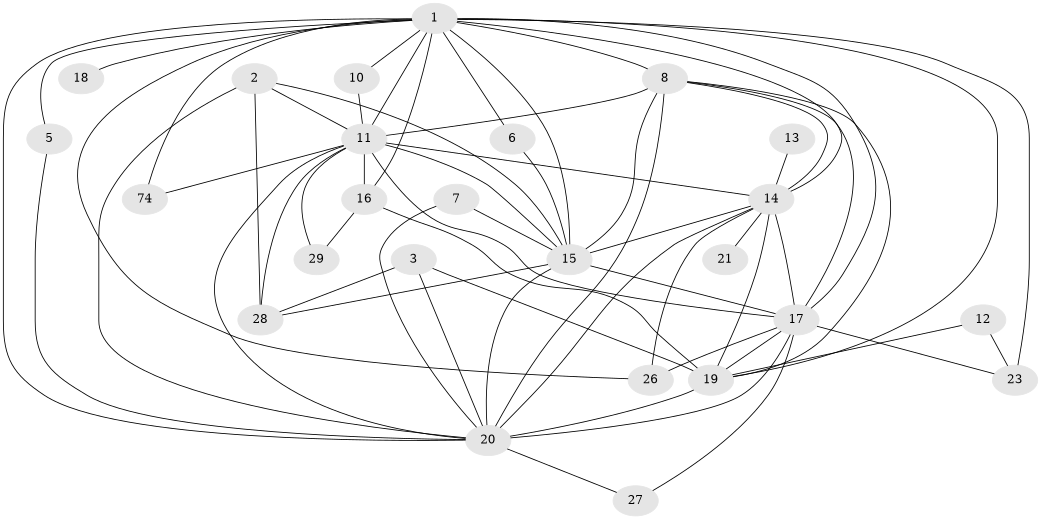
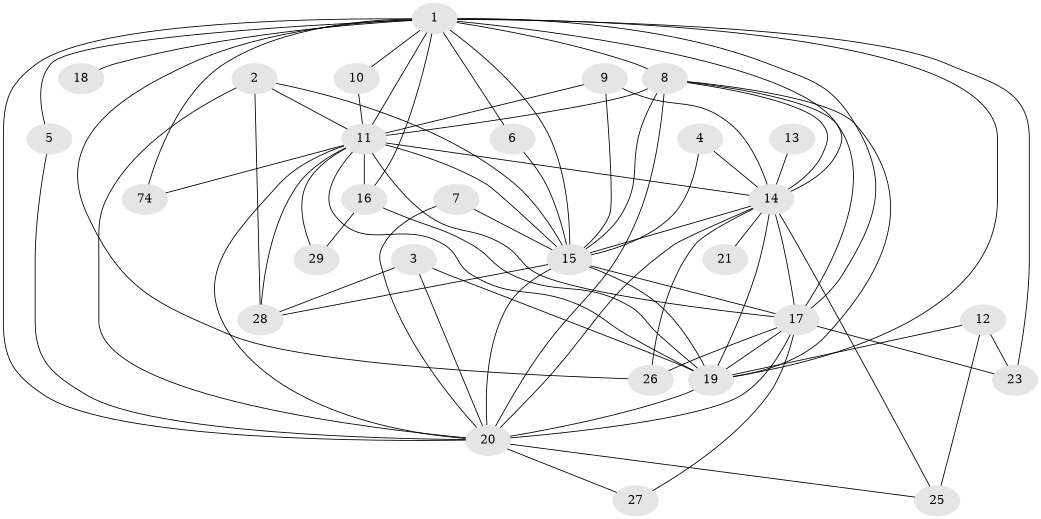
node "9": added
node "4": added
edge "11" -- "19": added
edge "15" -- "19": added
node "25": added
